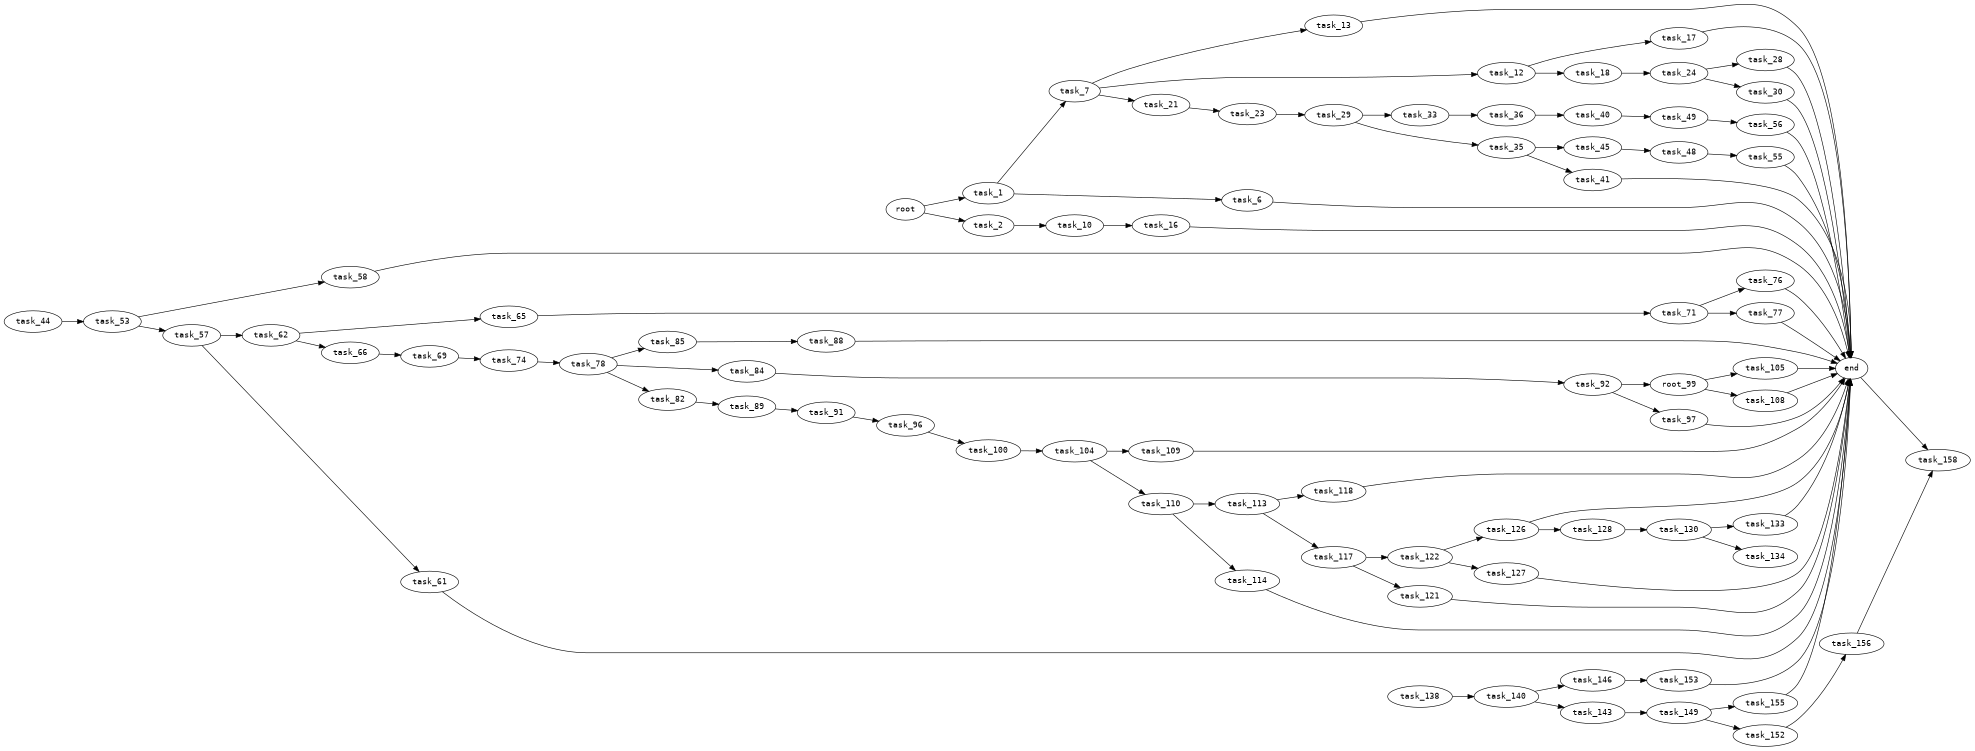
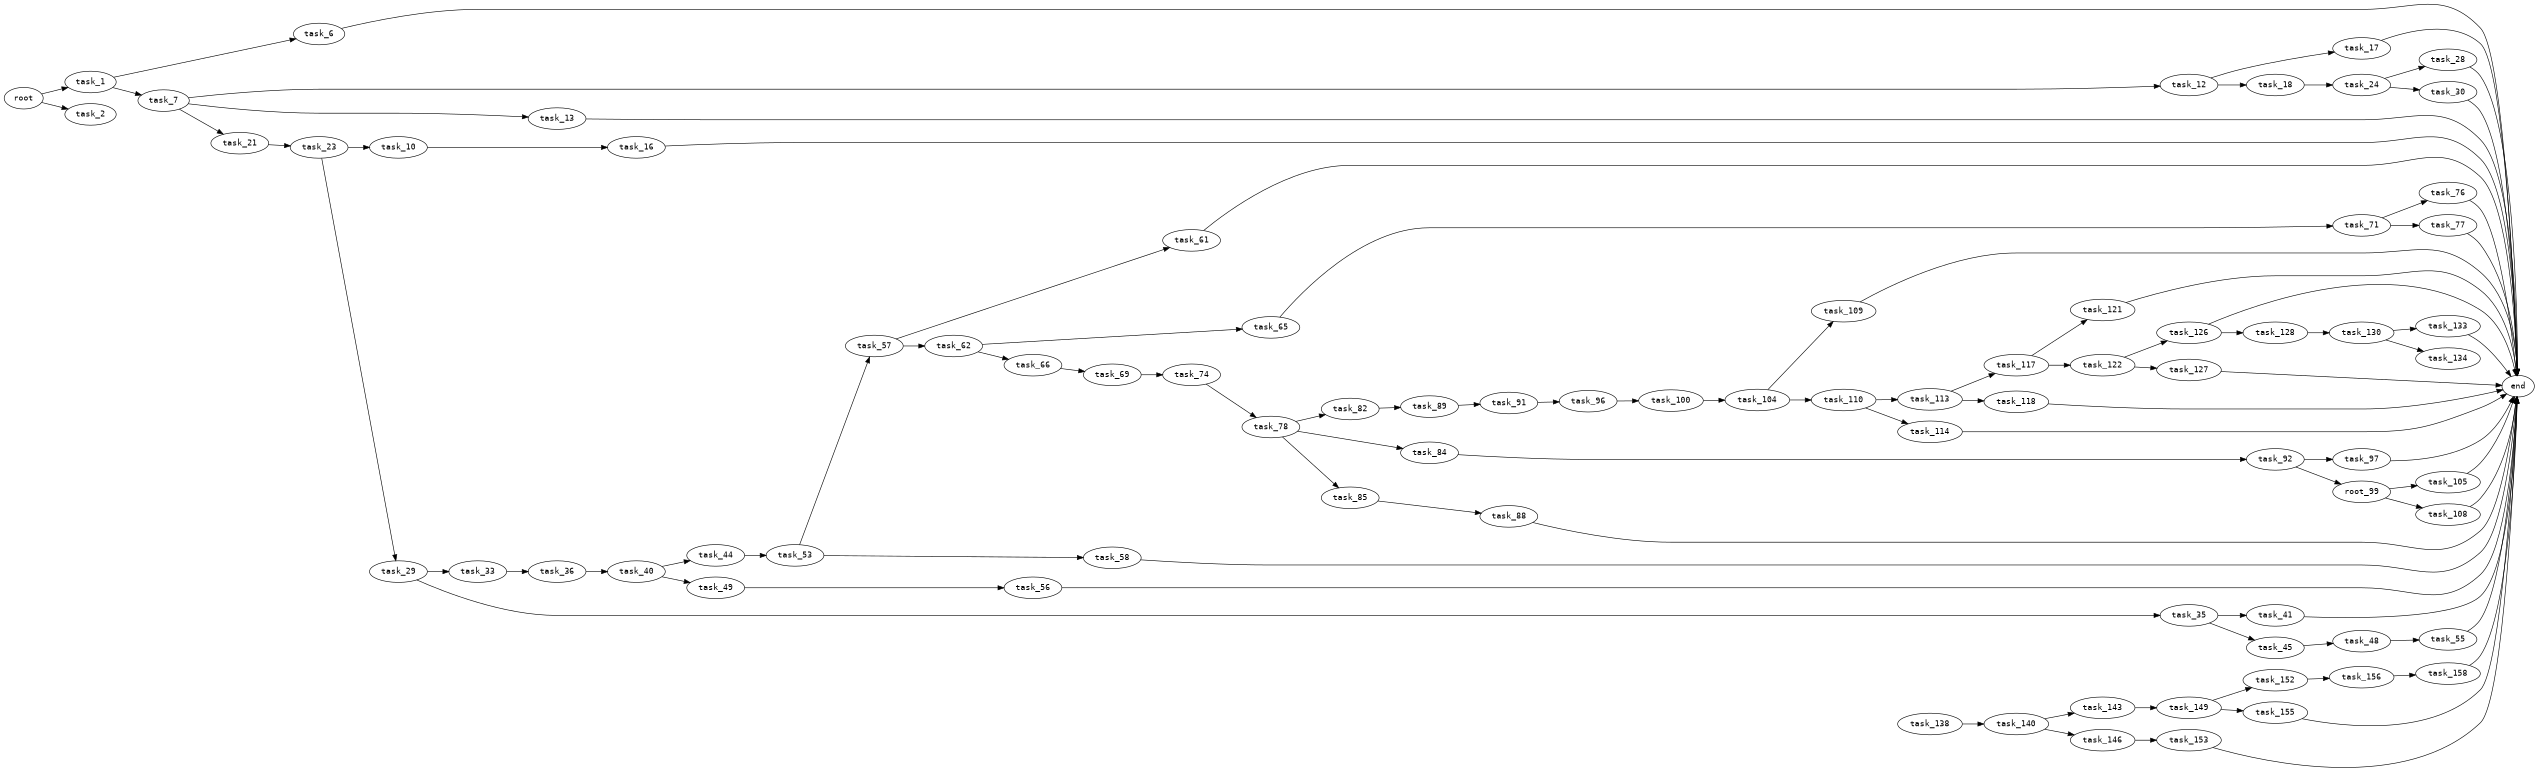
edge "task_2" -> "task_10": now "task_23" -> "task_10"
edge "end" -> "task_158": reversed
edge "task_40" -> "task_44": added
